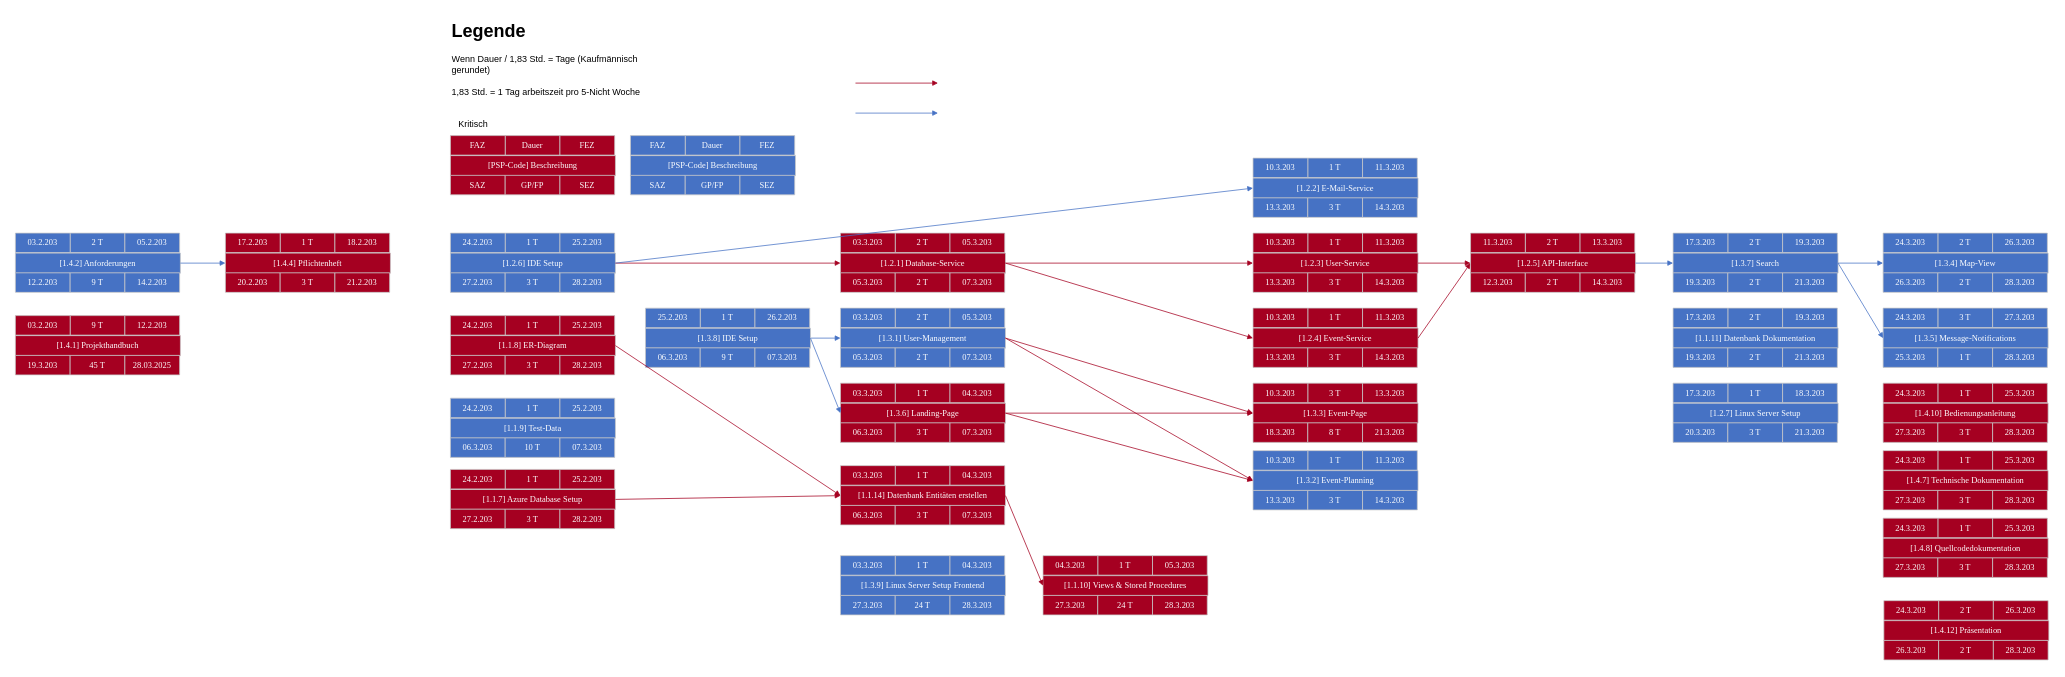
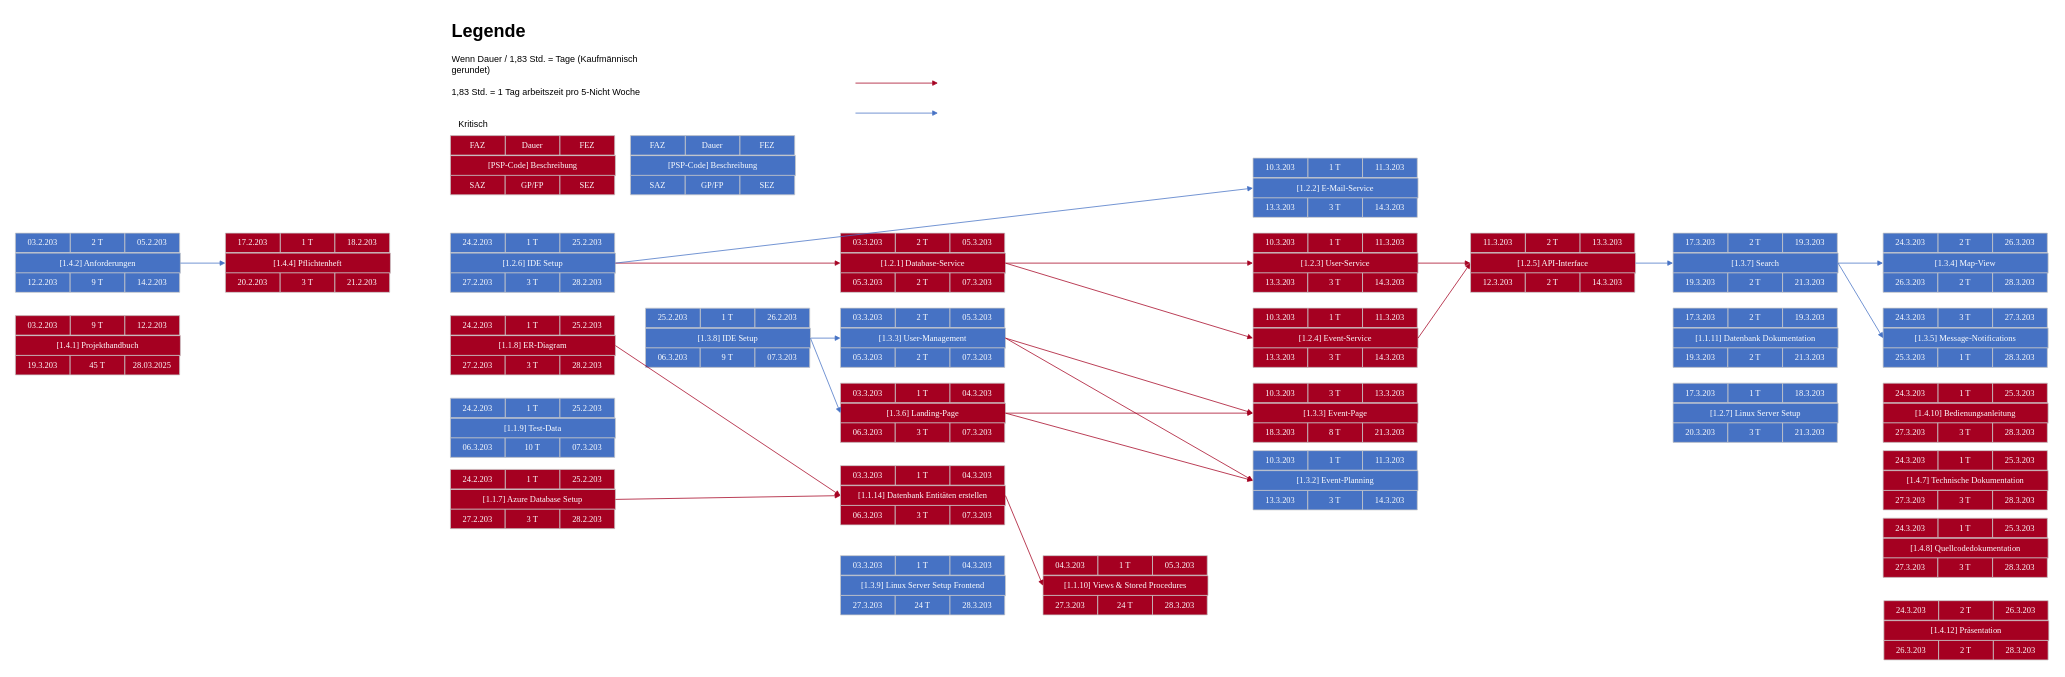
node "[1.3.1] User-Management": label "[1.3.1] User-Management" -> "[1.3.3] User-Management"
